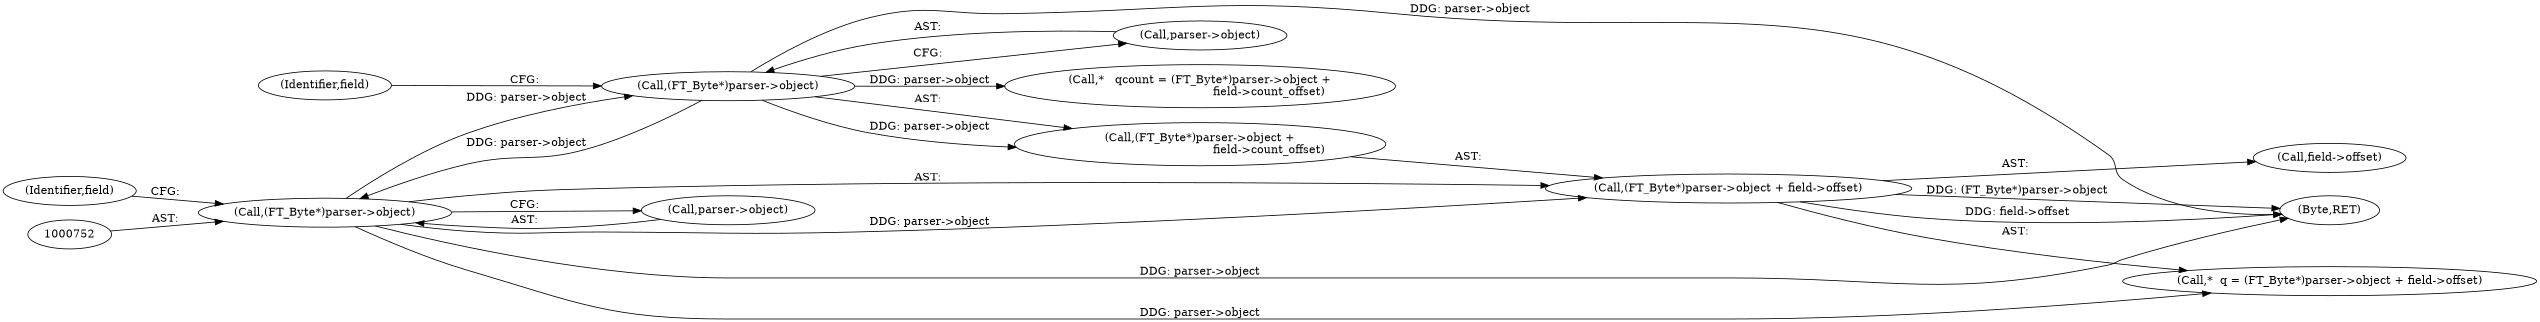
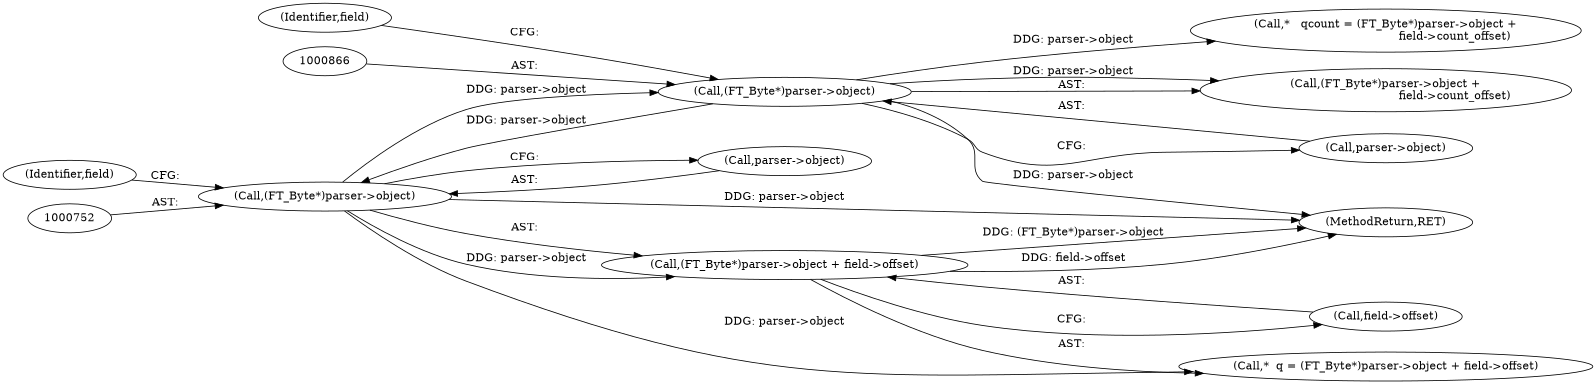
node "1000866": added
edge "(Call,(FT_Byte*)parser->object + field->offset)" -> "(Call,field->offset)": label "AST: " -> "CFG: "
edge "(Call,(FT_Byte*)parser->object + field->count_offset)" -> "(Call,(FT_Byte*)parser->object + field->offset)": now "(Call,field->offset)" -> "(Call,(FT_Byte*)parser->object + field->offset)"
node "(Byte,RET)": label "(Byte,RET)" -> "(MethodReturn,RET)"
